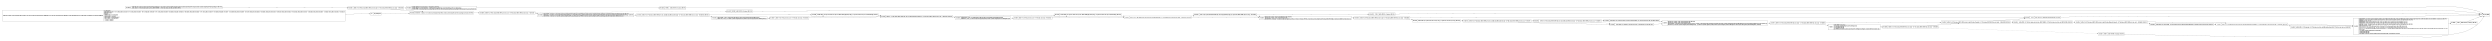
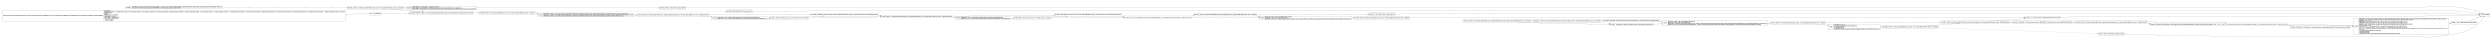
node "66: 0x003f": removed
